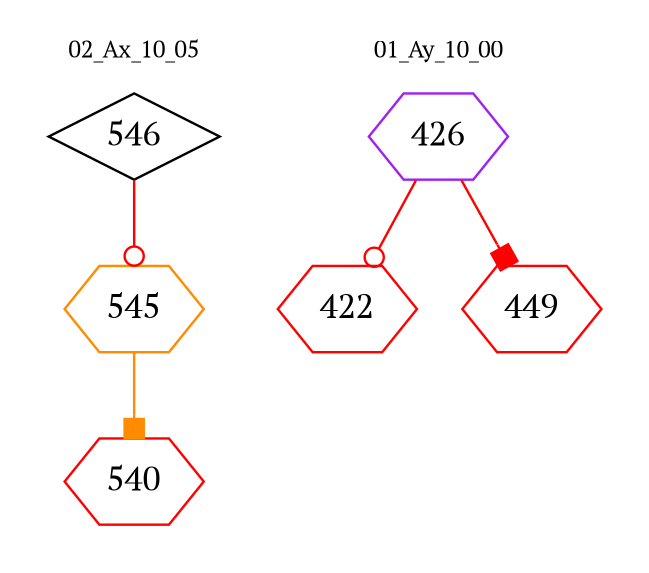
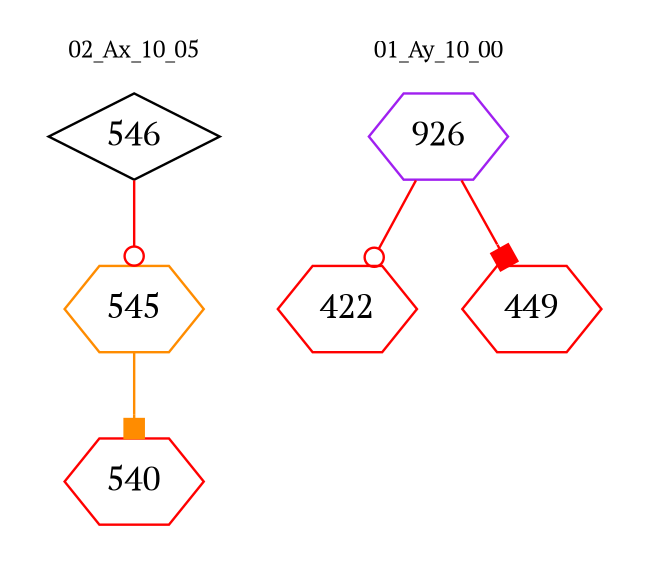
node "426": label "426" -> "926"
